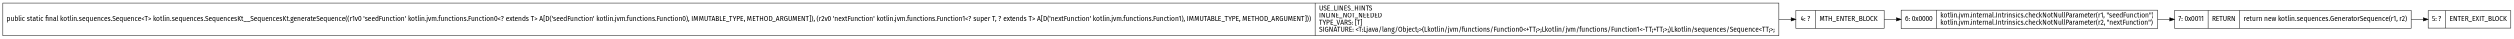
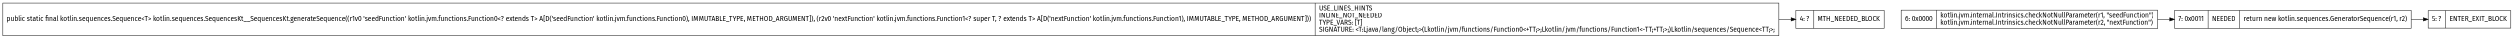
node "4: ?": text "MTH_ENTER_BLOCK" -> "MTH_NEEDED_BLOCK"
edge "4: ?" -> "6: 0x0000": removed
node "7: 0x0011": text "RETURN" -> "NEEDED"
